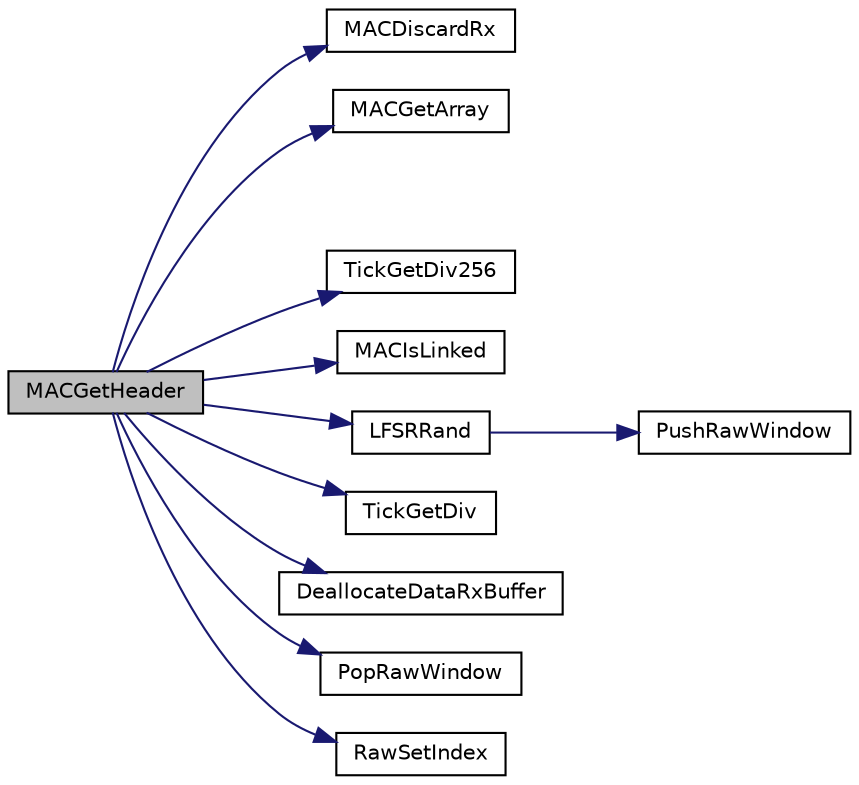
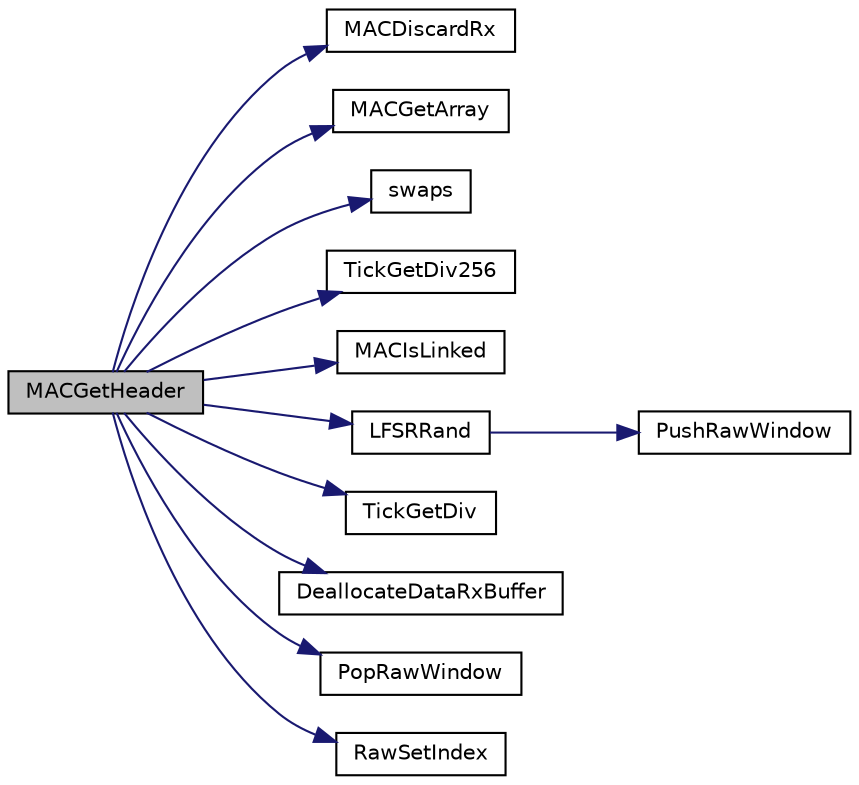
node "swaps": added
